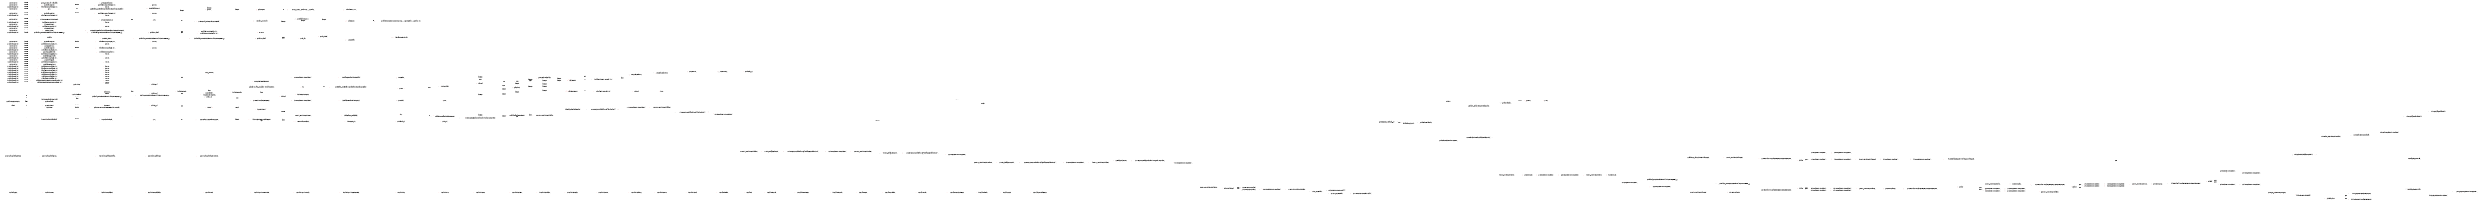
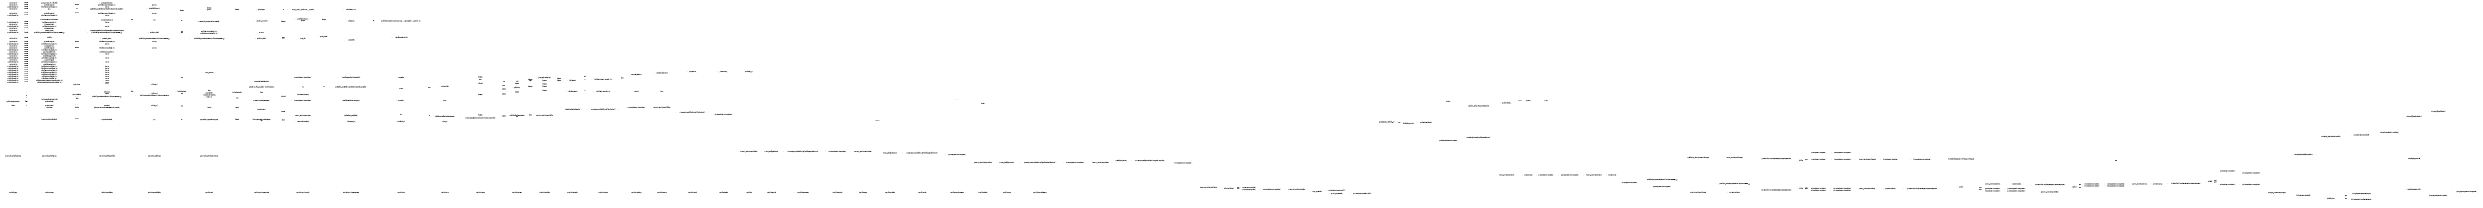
node "306_  public void onClick (View v)": removed
node "250_  public void onClick (View v)": added
